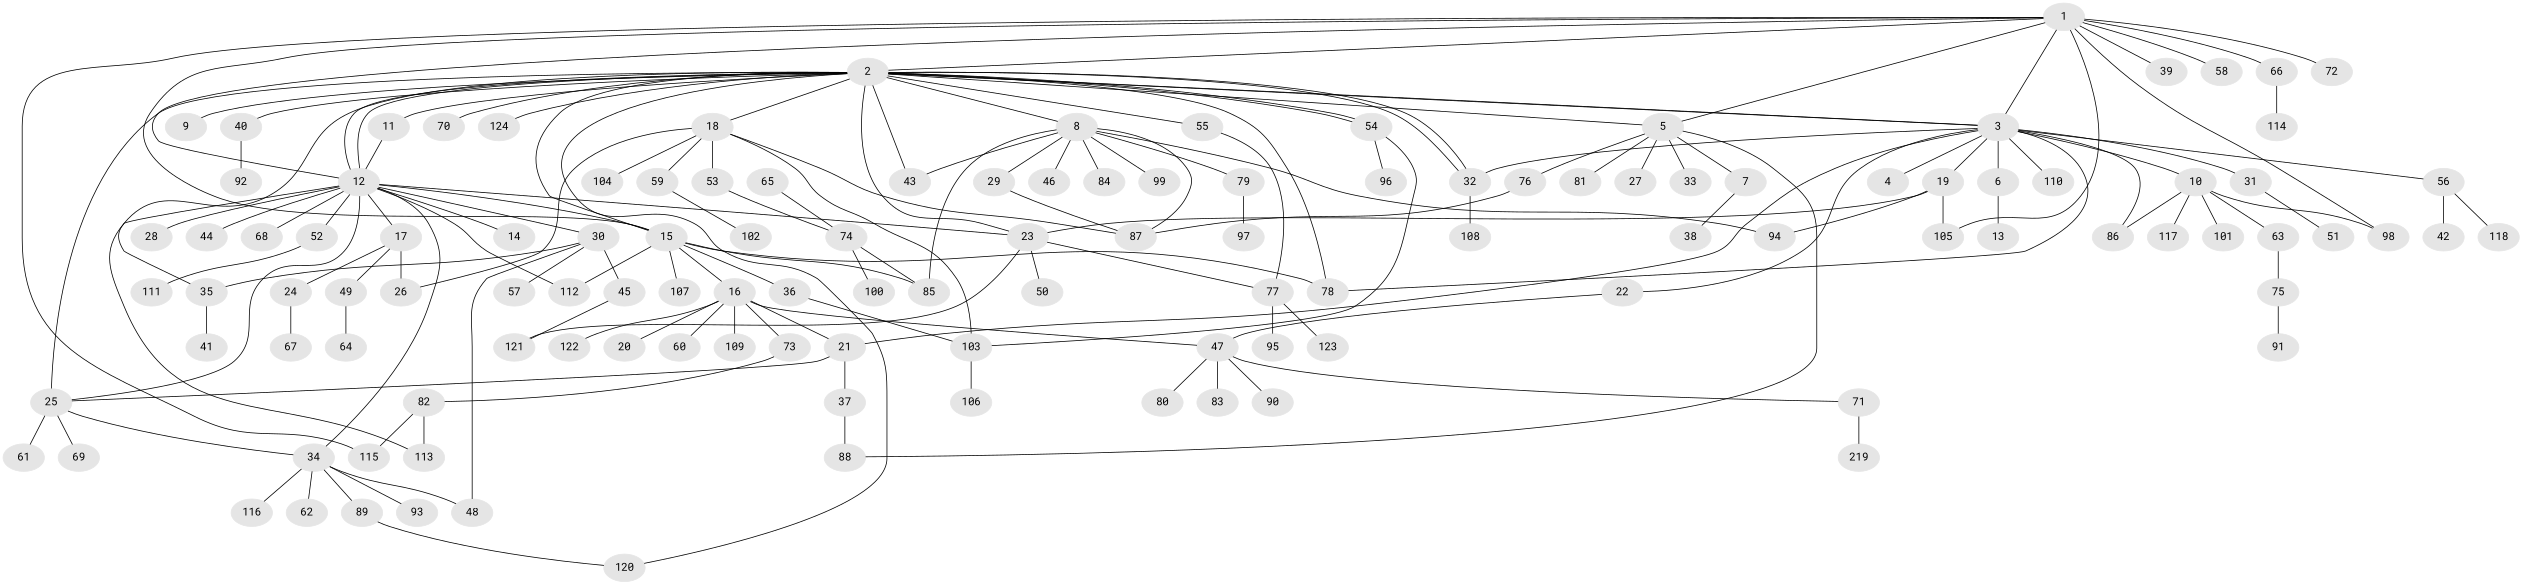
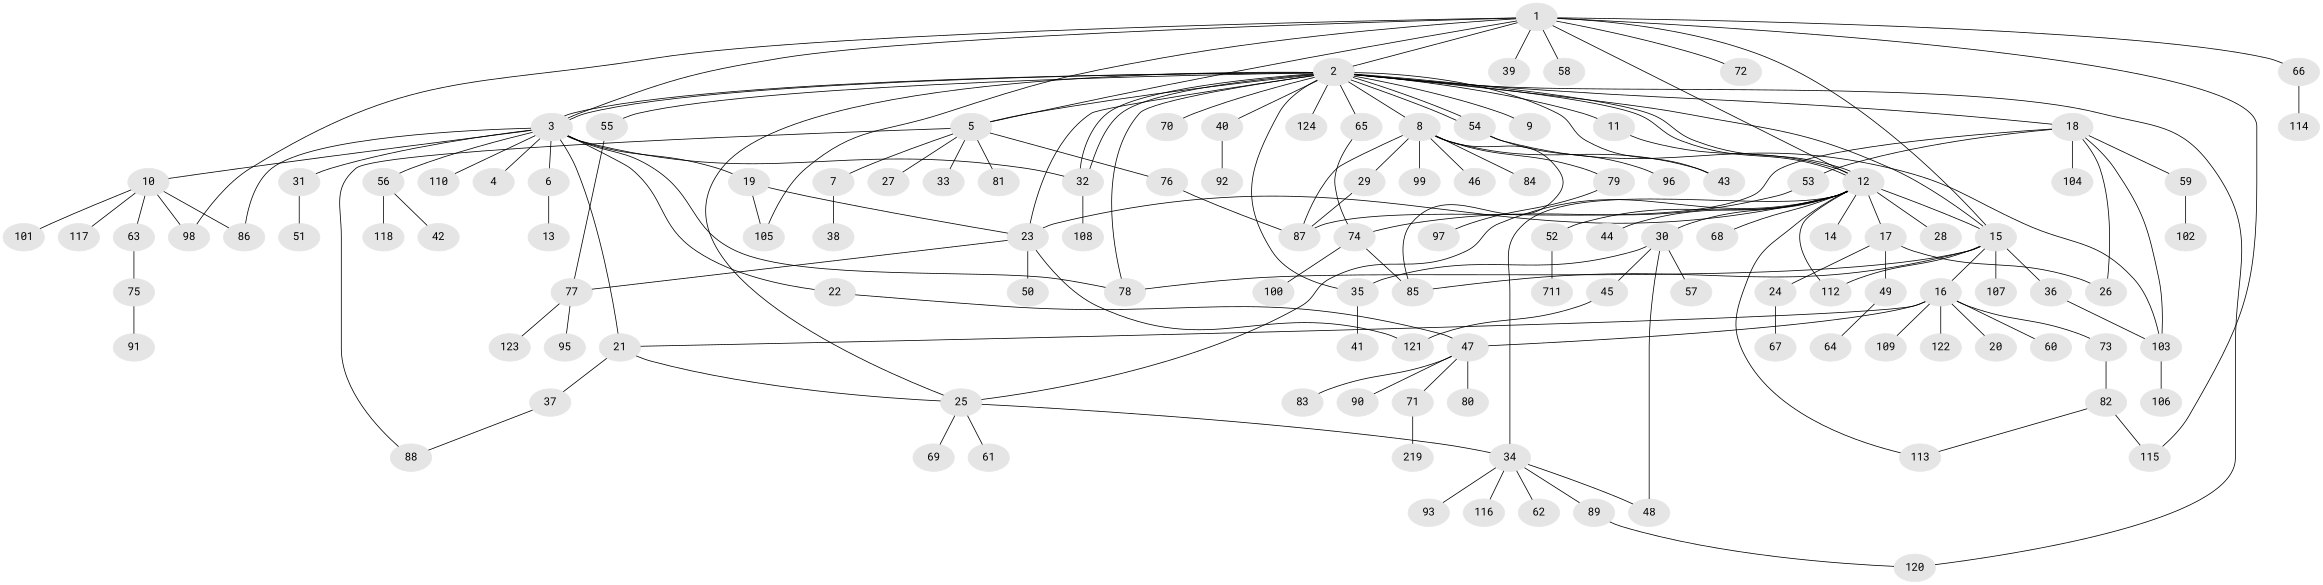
edge "2" -- "65": added
node "94": removed
node "111": label "111" -> "711"
